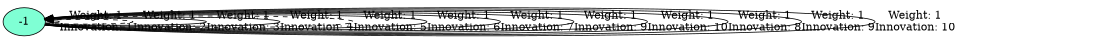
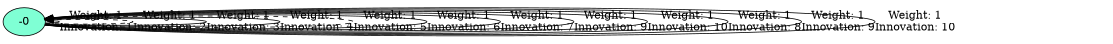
node "-1": label "-1" -> "-0"
